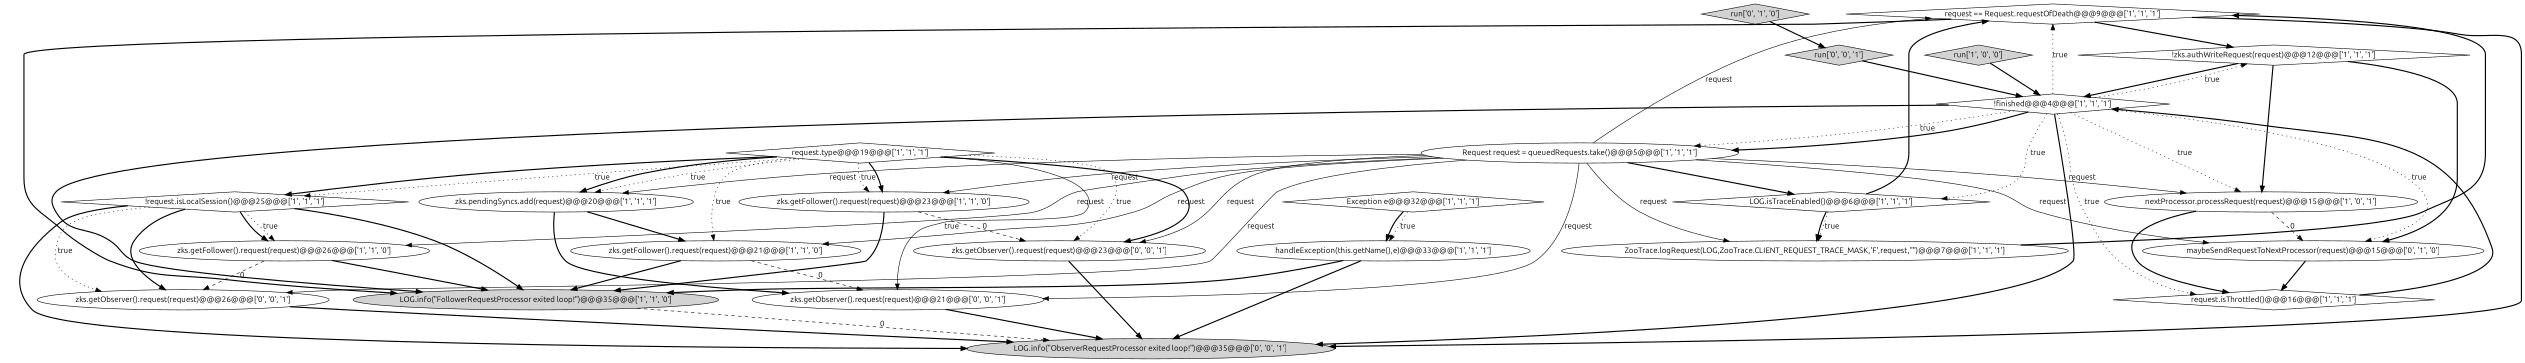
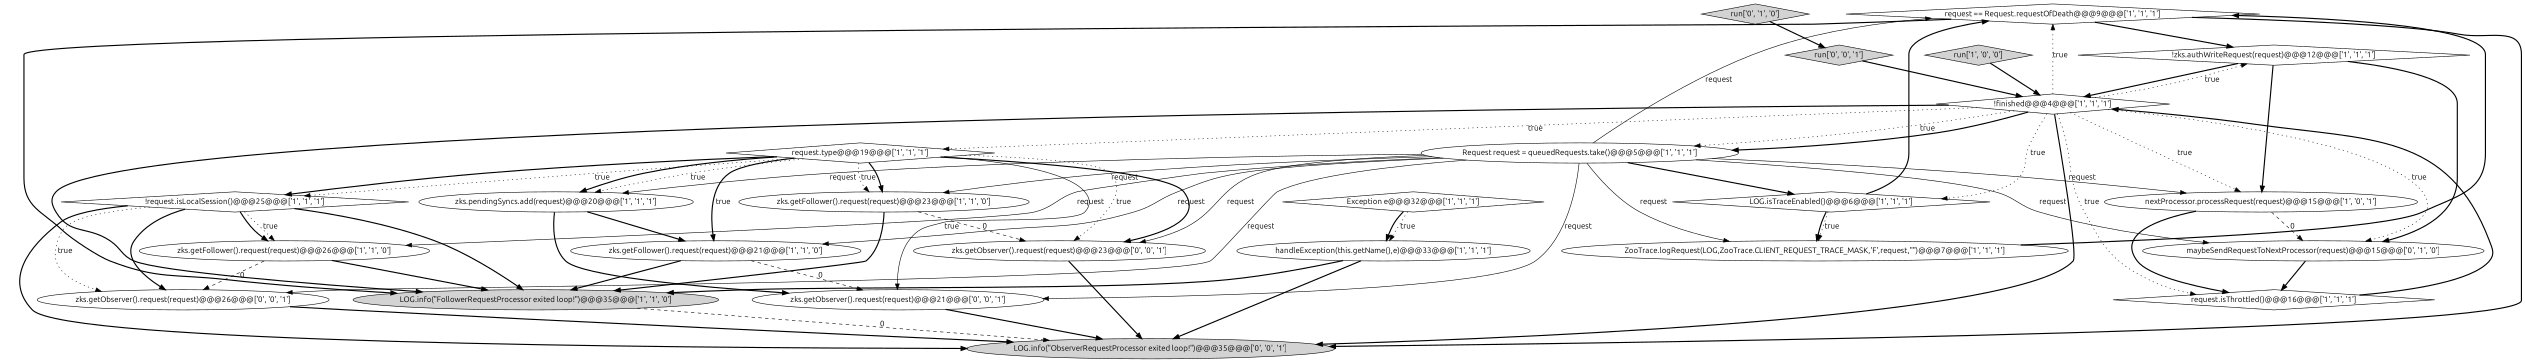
edge "!finished@@@4@@@['1', '1', '1']" -> "request.type@@@19@@@['1', '1', '1']": added, label "true"
edge "request.type@@@19@@@['1', '1', '1']" -> "zks.getFollower().request(request)@@@21@@@['1', '1', '0']": style dotted -> bold
